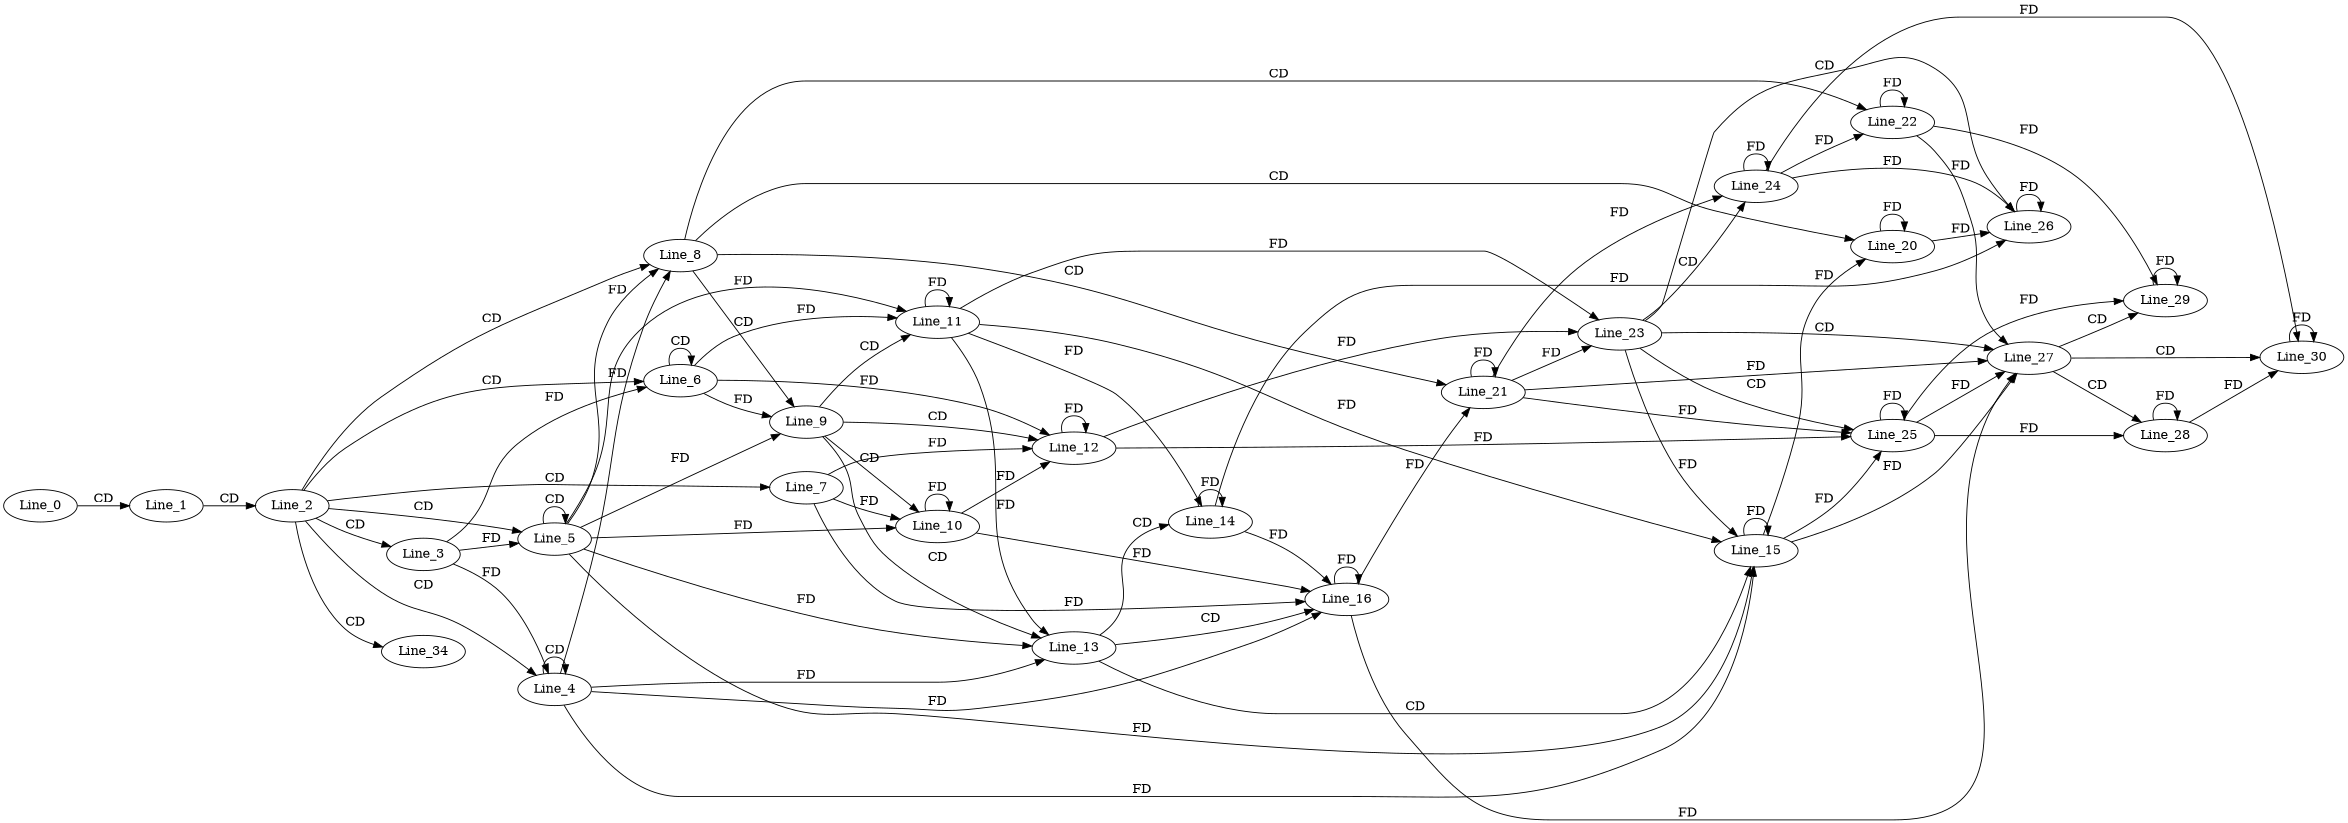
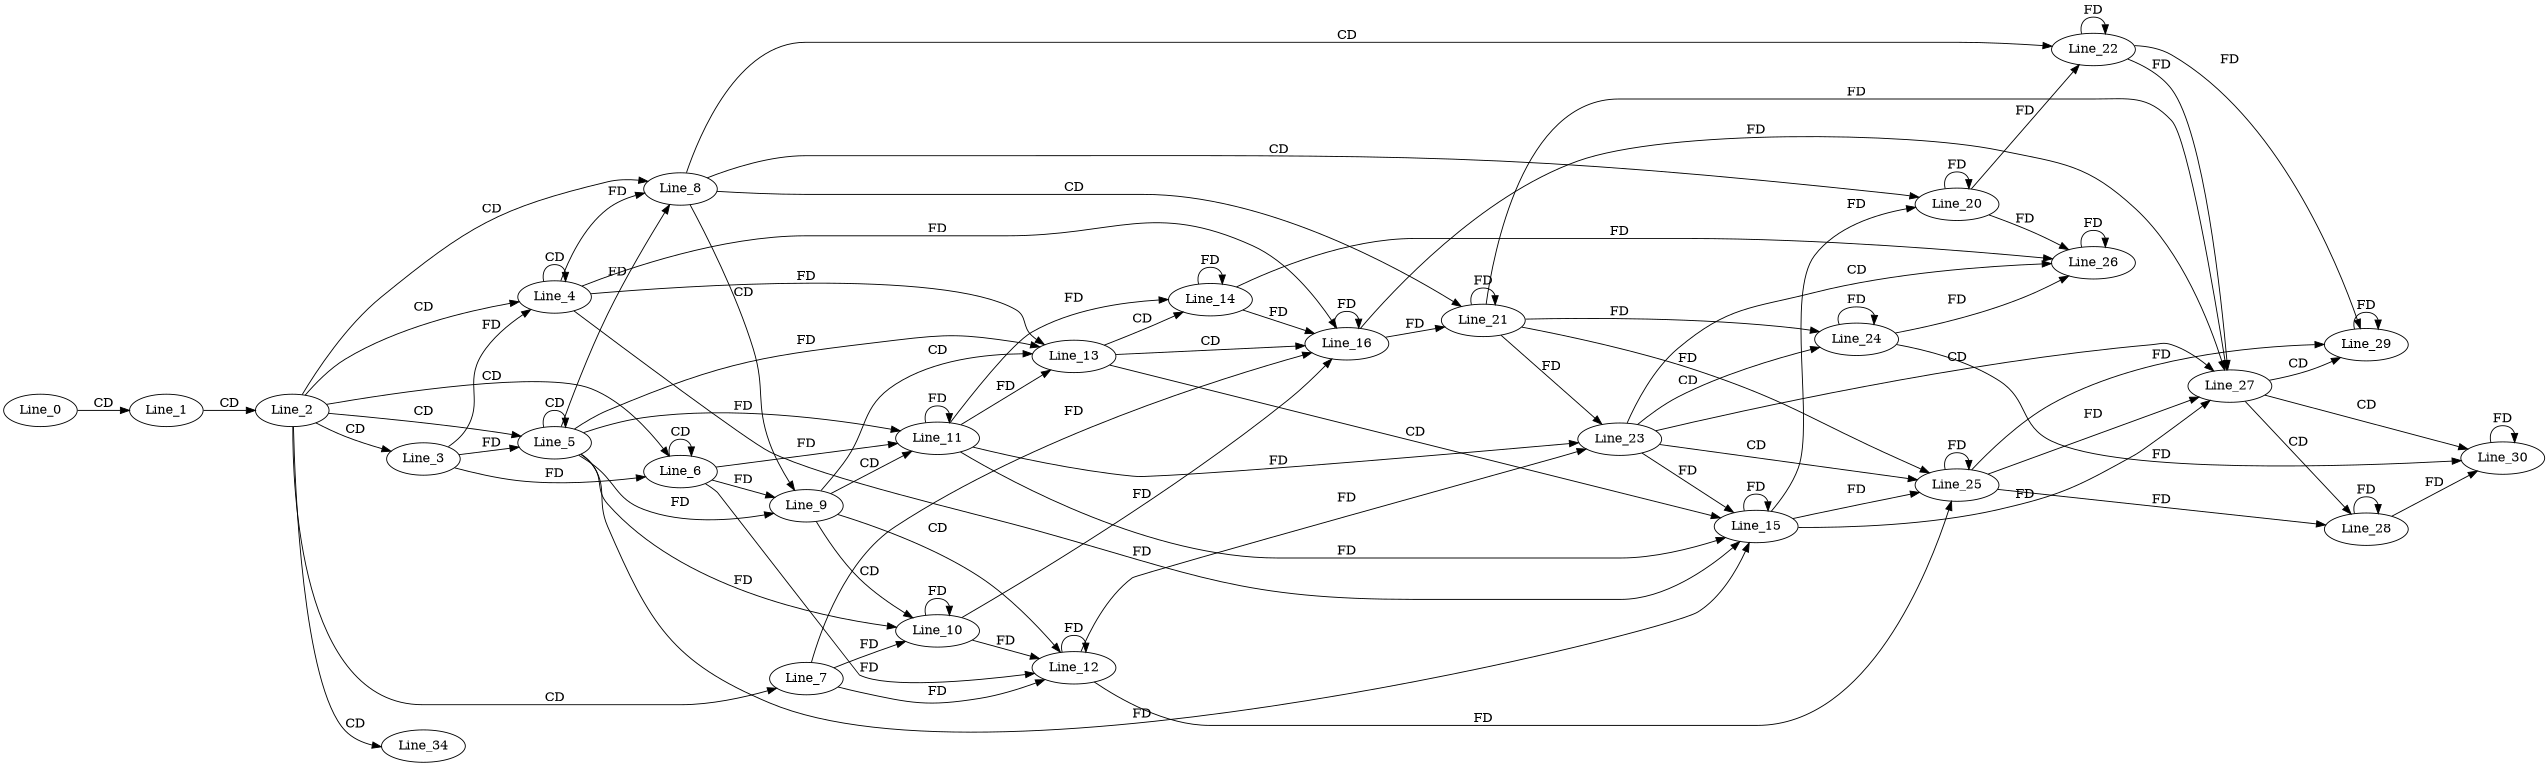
edge "Line_24" -> "Line_22": now "Line_20" -> "Line_22"
